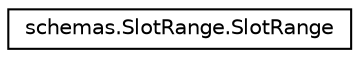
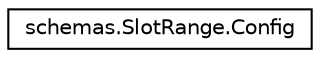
node "schemas.SlotRange.SlotRange": label "schemas.SlotRange.SlotRange" -> "schemas.SlotRange.Config"
